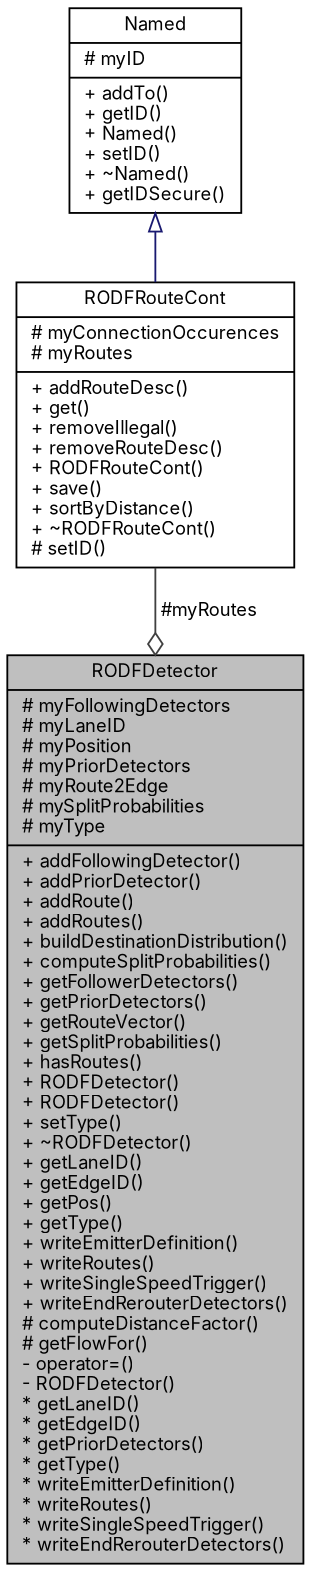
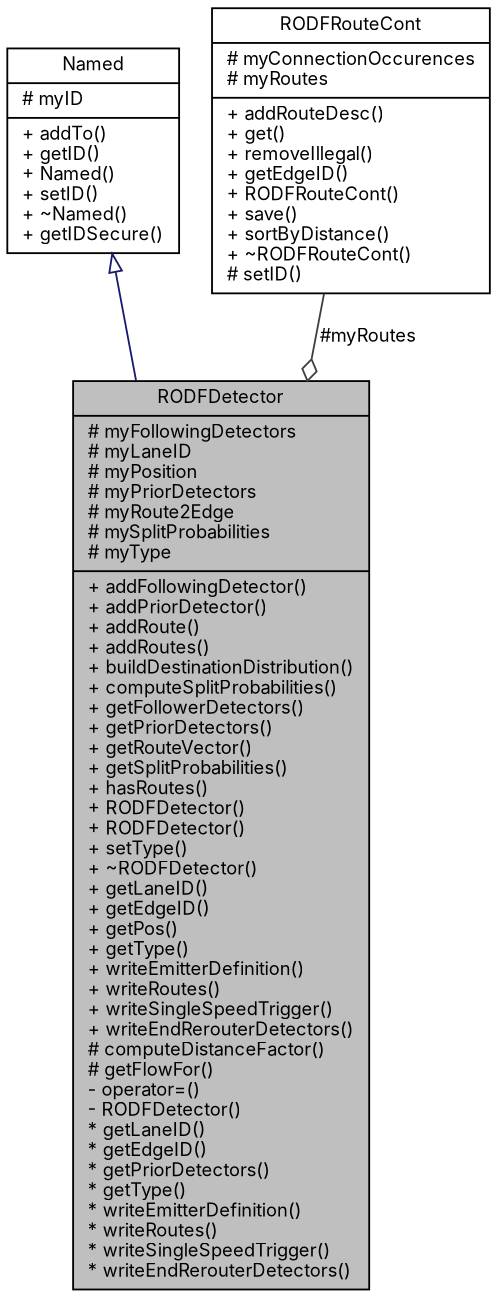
edge "RODFRouteCont" -> "Named": now "RODFDetector" -> "Named"
node "RODFRouteCont": text "+ removeRouteDesc()" -> "+ getEdgeID()"
